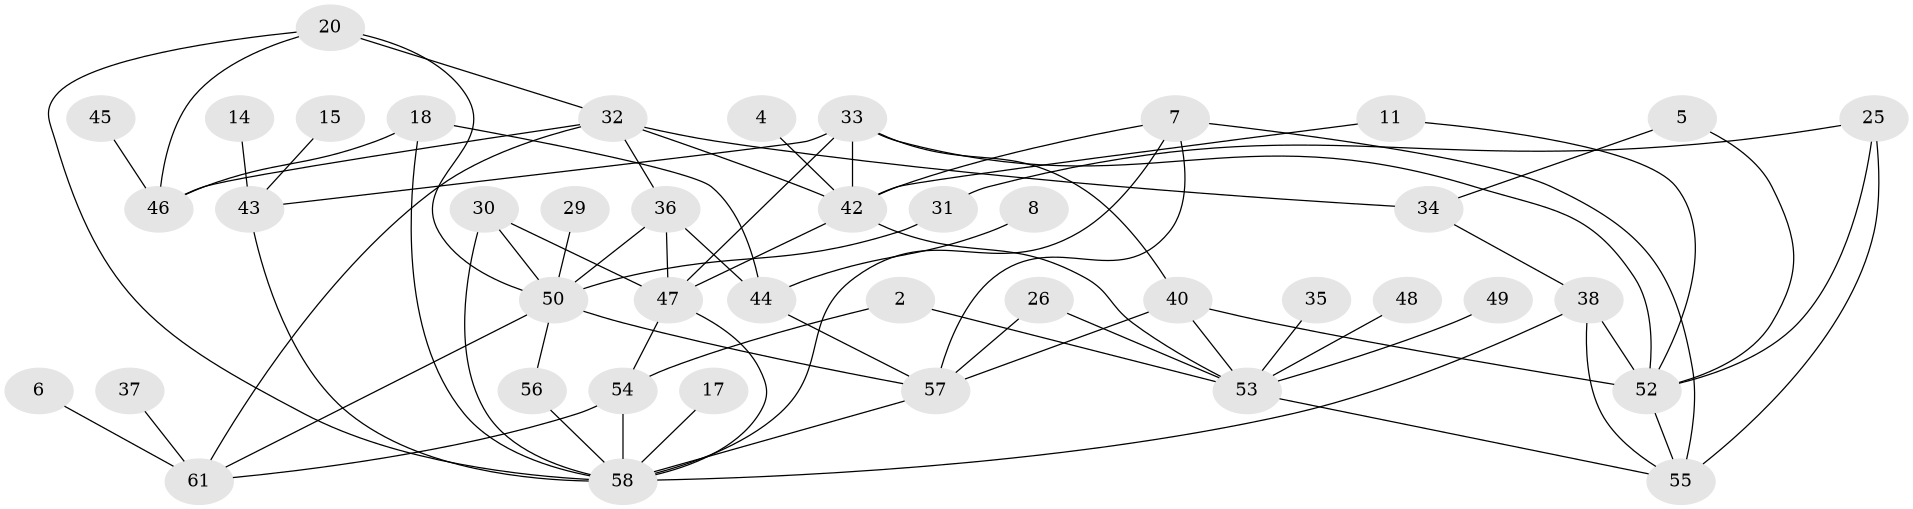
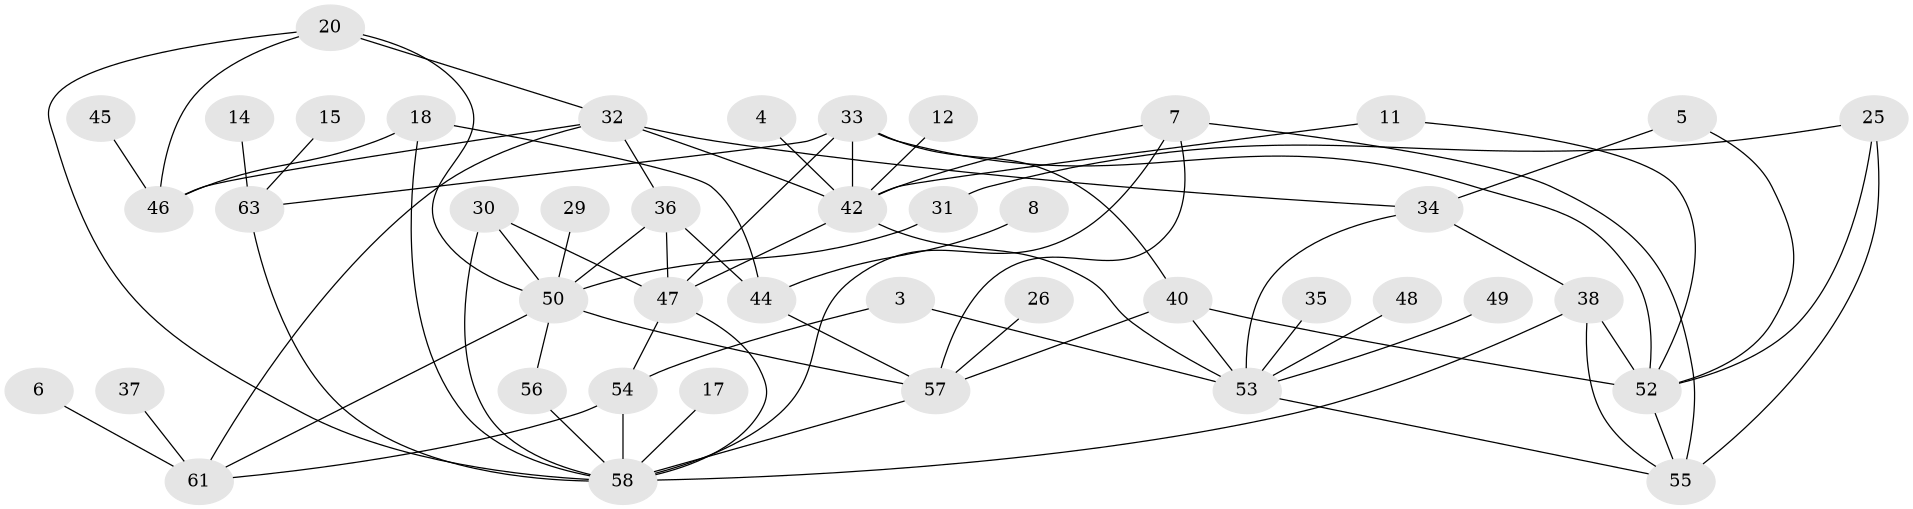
node "12": added
node "43": label "43" -> "63"
node "2": label "2" -> "3"
edge "26" -- "53": now "34" -- "53"
